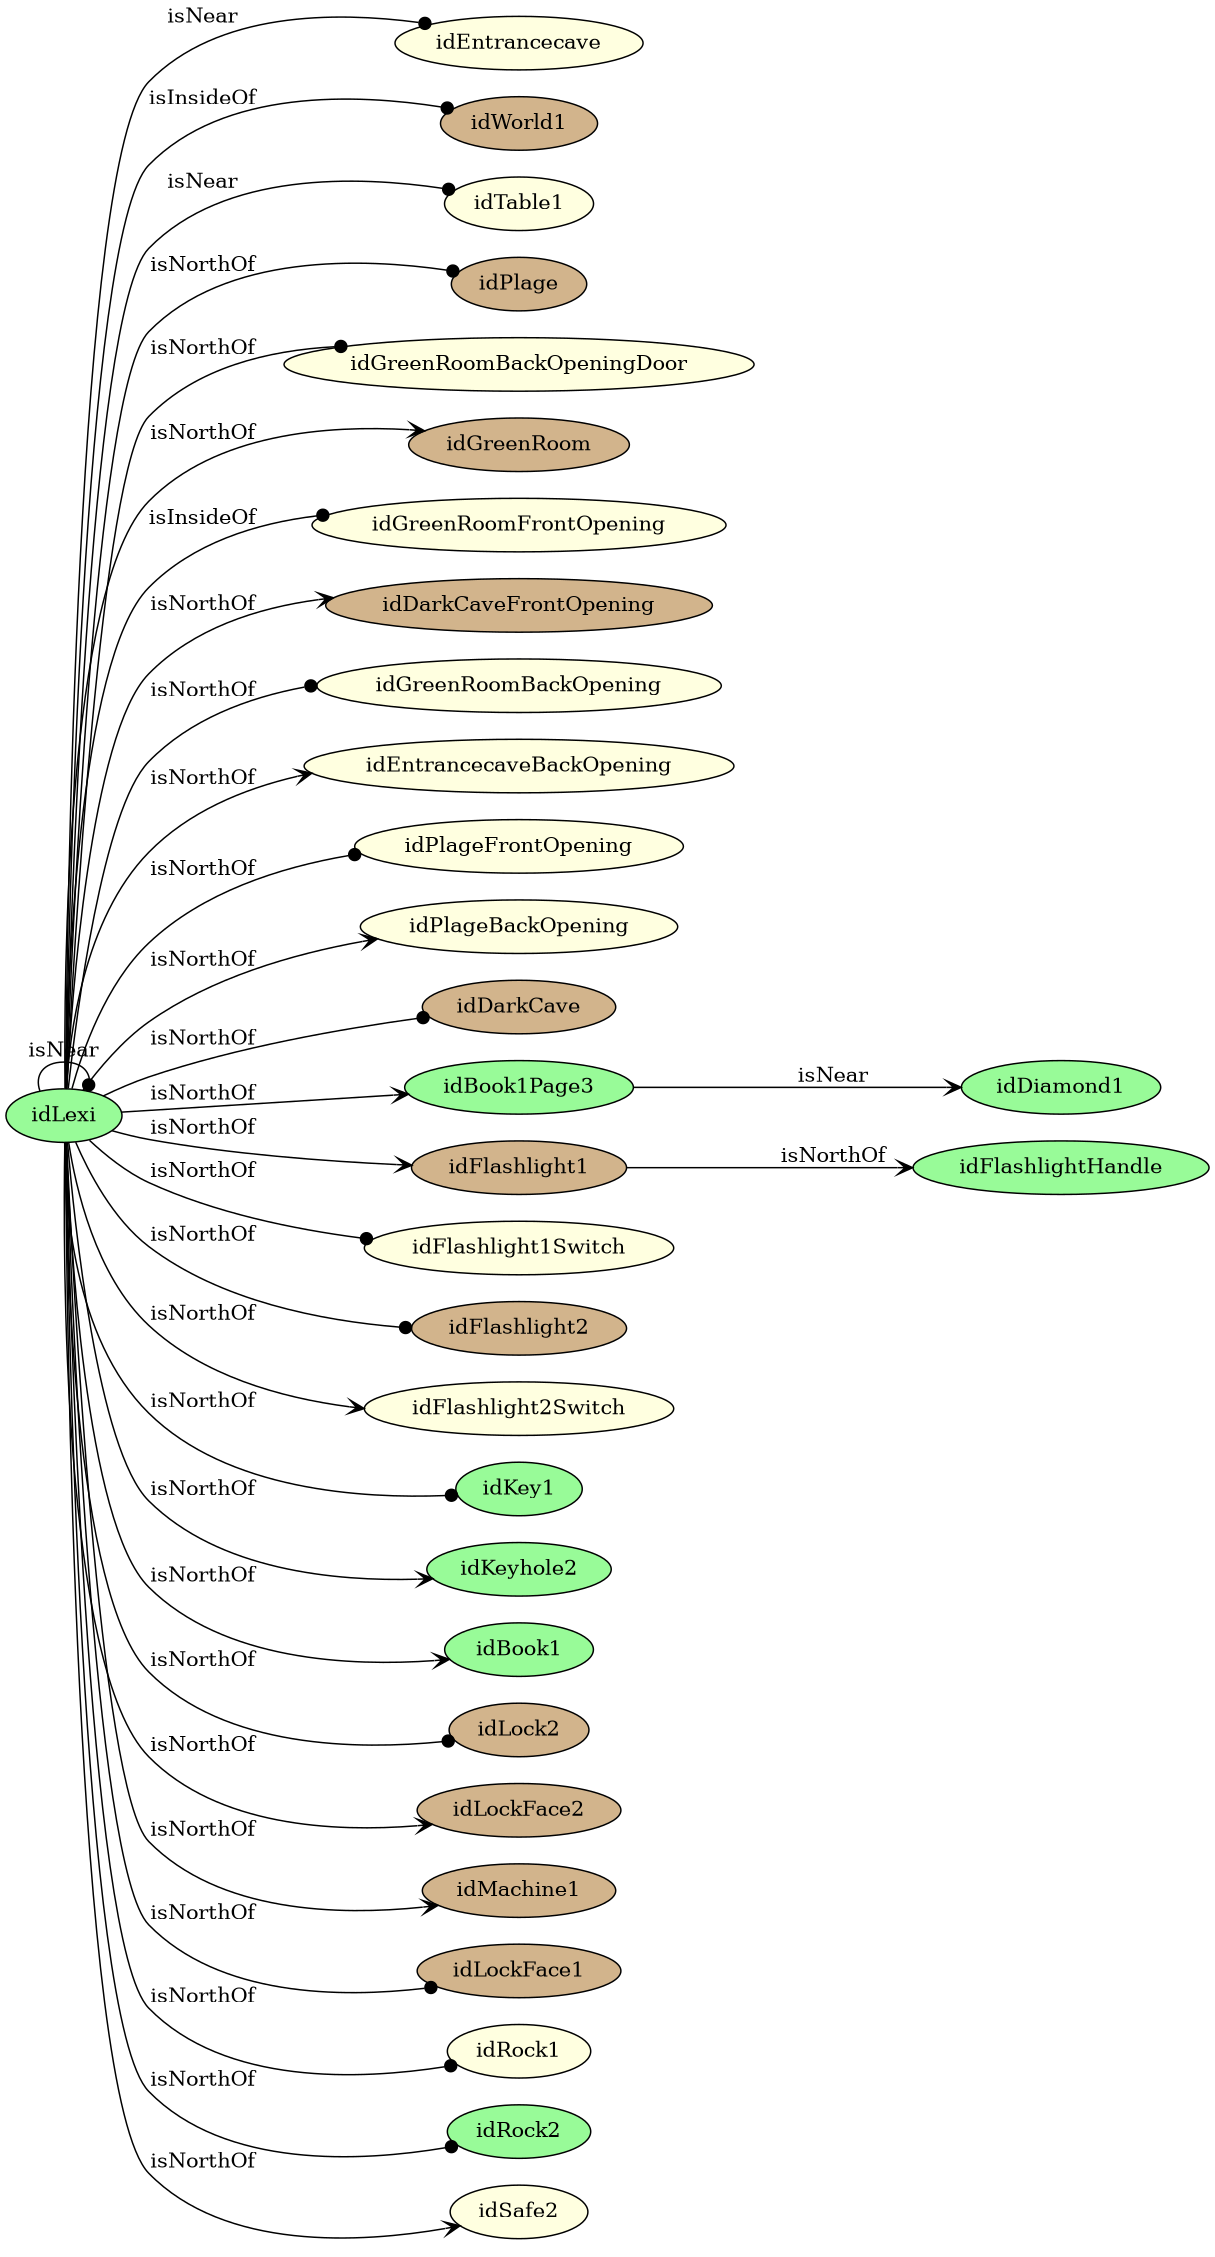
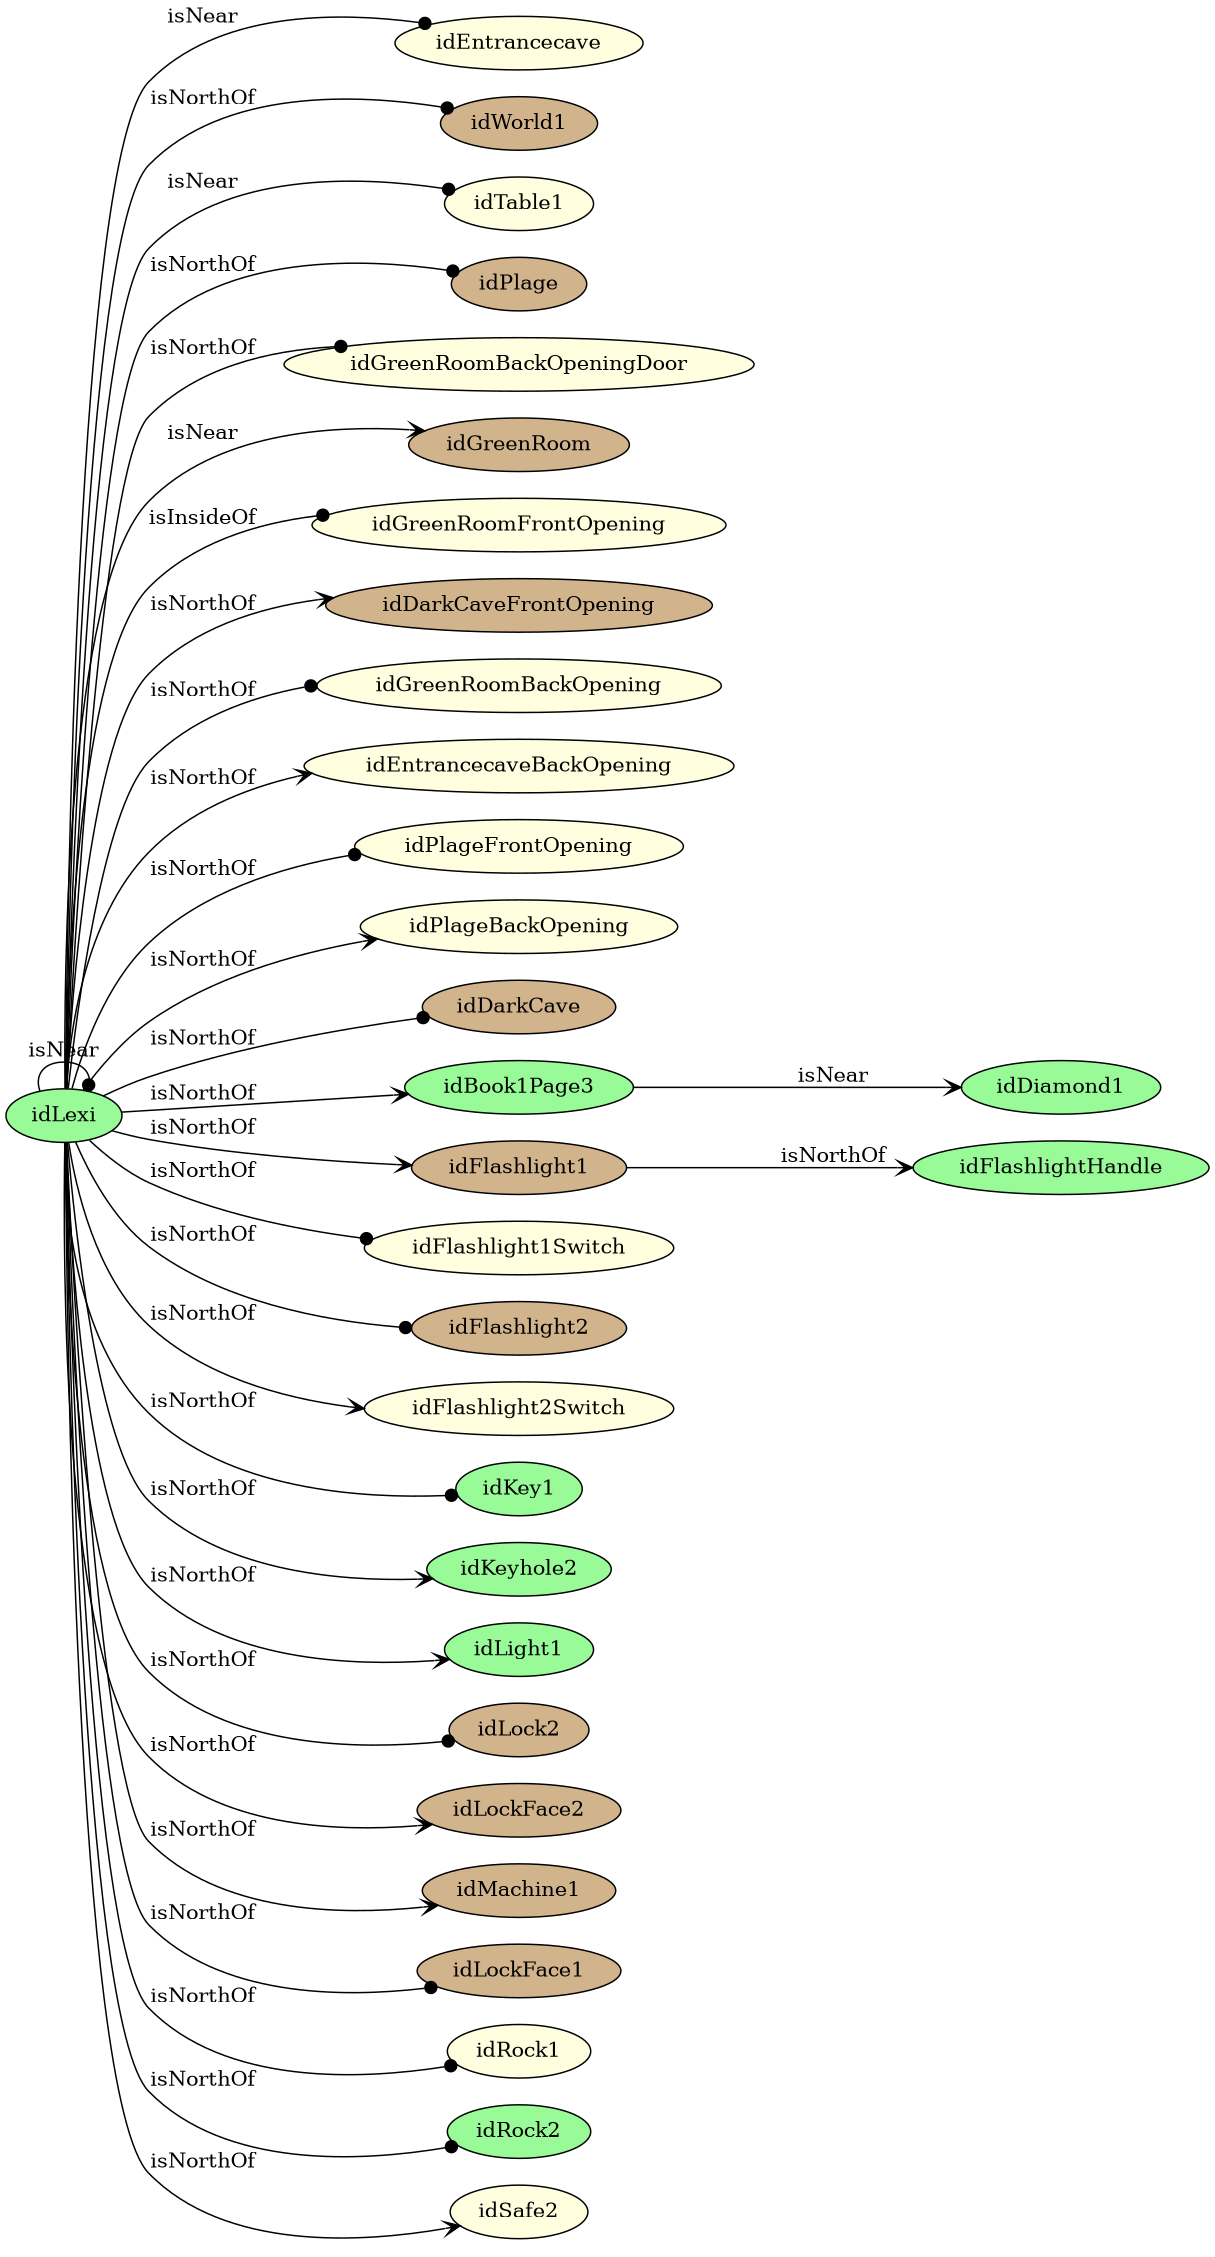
edge "idLexi" -> "idWorld1": label "isInsideOf" -> "isNorthOf"
edge "idLexi" -> "idGreenRoom": label "isNorthOf" -> "isNear"
node "idBook1": label "idBook1" -> "idLight1"
